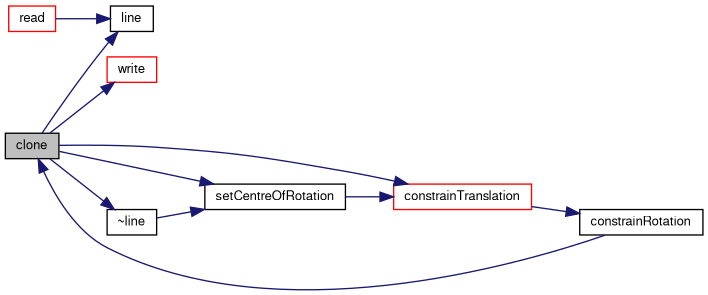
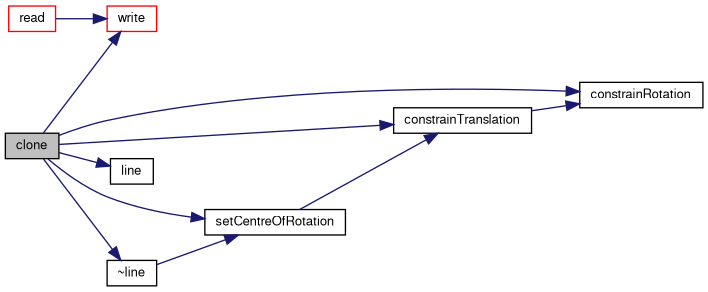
edge "read" -> "line": now "read" -> "write"
node "constrainTranslation": color red -> black
edge "constrainRotation" -> "clone": reversed
